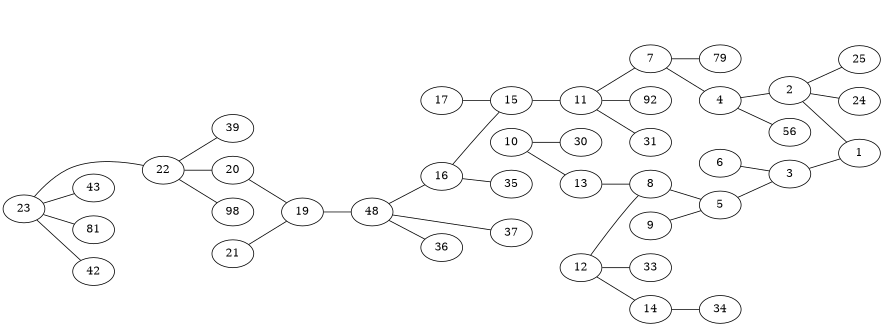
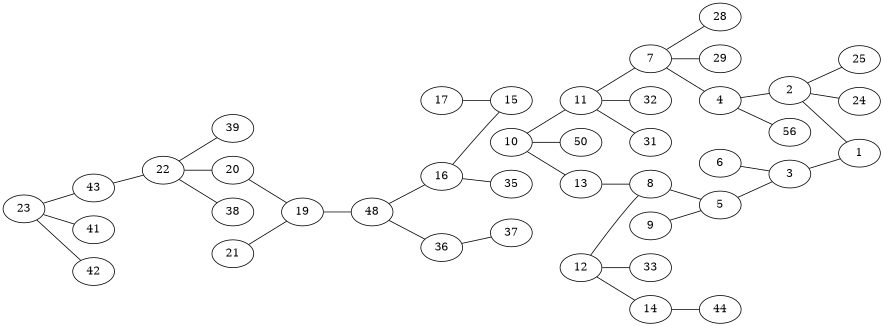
node "28": added
node "79": label "79" -> "29"
edge "15" -- "11": now "10" -- "11"
node "92": label "92" -> "32"
node "30": label "30" -> "50"
edge "22" -- "23": now "22" -- "43"
node "98": label "98" -> "38"
edge "48" -- "37": now "36" -- "37"
node "81": label "81" -> "41"
node "34": label "34" -> "44"
